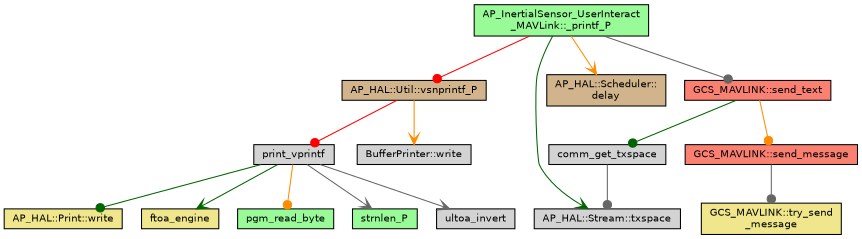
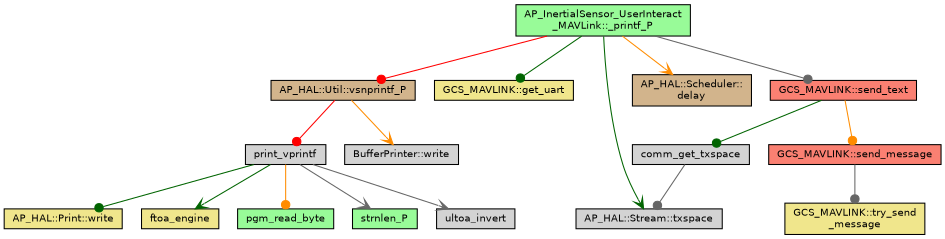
node "GCS_MAVLINK::get_uart": added
